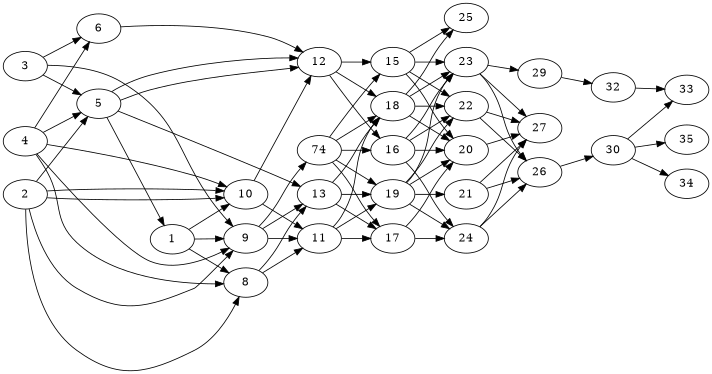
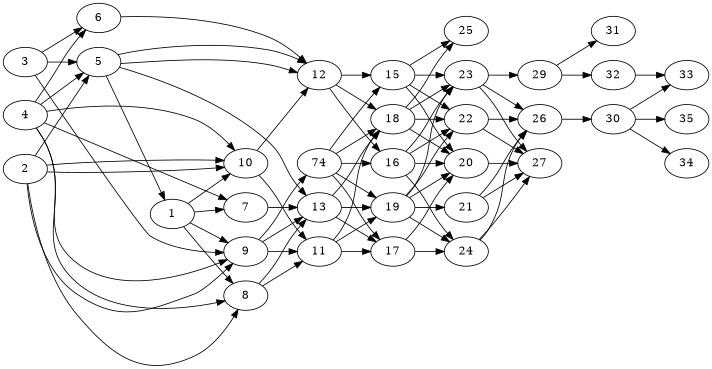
node "31": added
node "7": added
